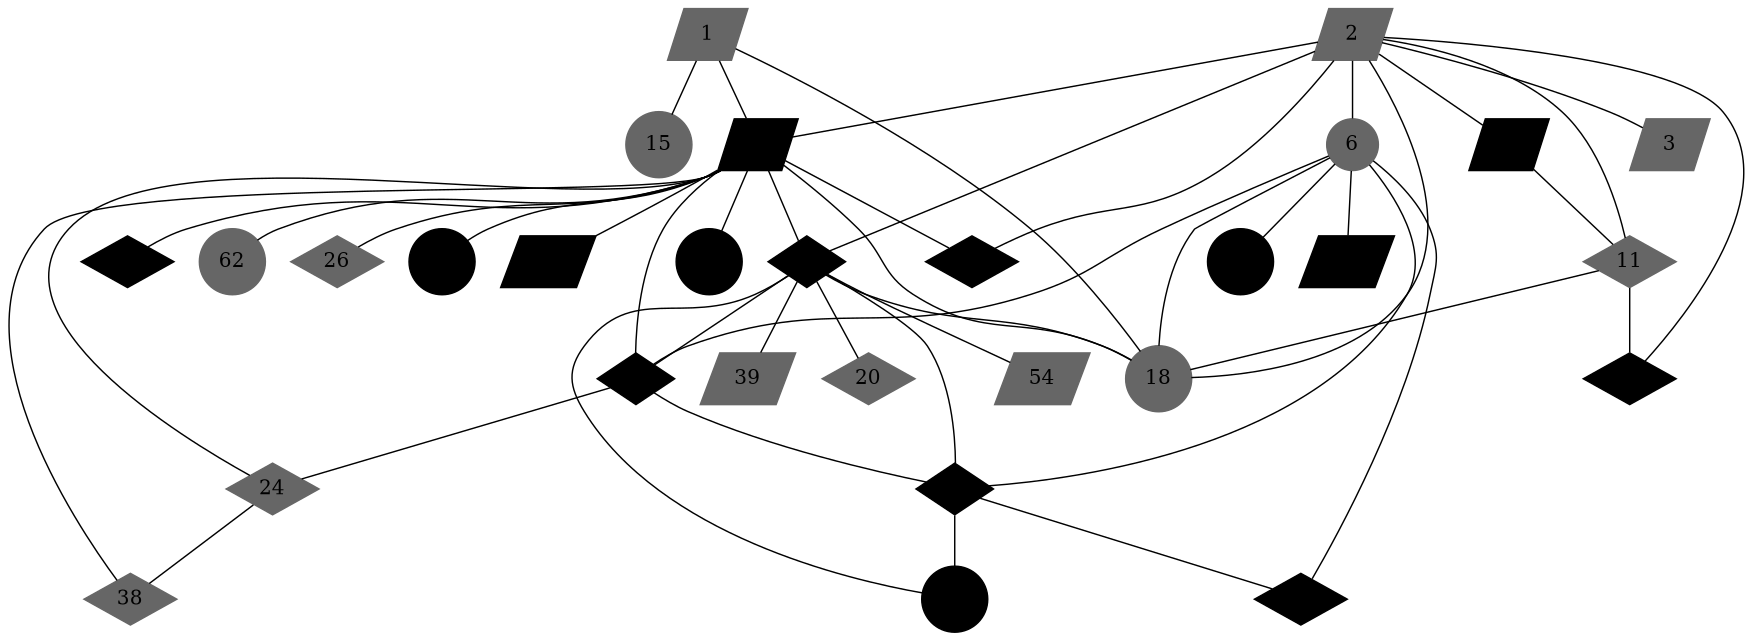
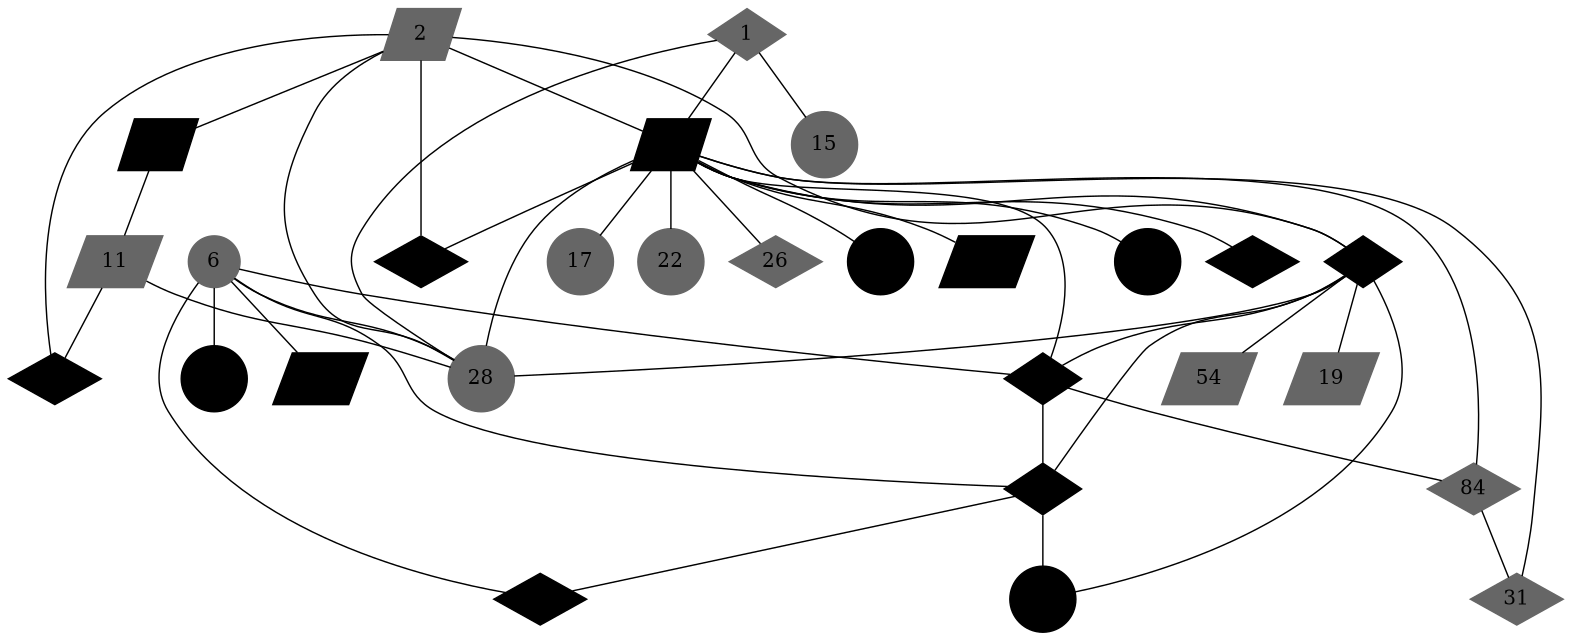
node "1": shape parallelogram -> diamond
edge "2" -- "6": removed
edge "2" -- "11": removed
node "3": removed
node "62": label "62" -> "22"
node "17": added
node "11": shape diamond -> parallelogram
node "39": label "39" -> "19"
node "20": removed
node "18": label "18" -> "28"
node "24": label "24" -> "84"
node "38": label "38" -> "31"
